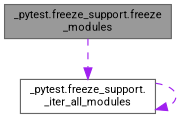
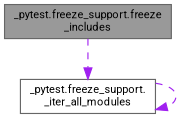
node "_pytest.freeze_support.freeze _modules": label "_pytest.freeze_support.freeze _modules" -> "_pytest.freeze_support.freeze _includes"
